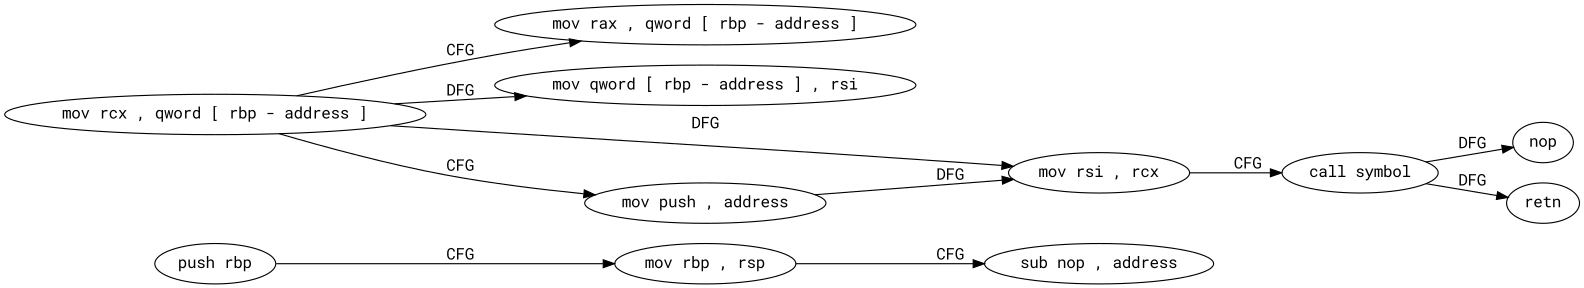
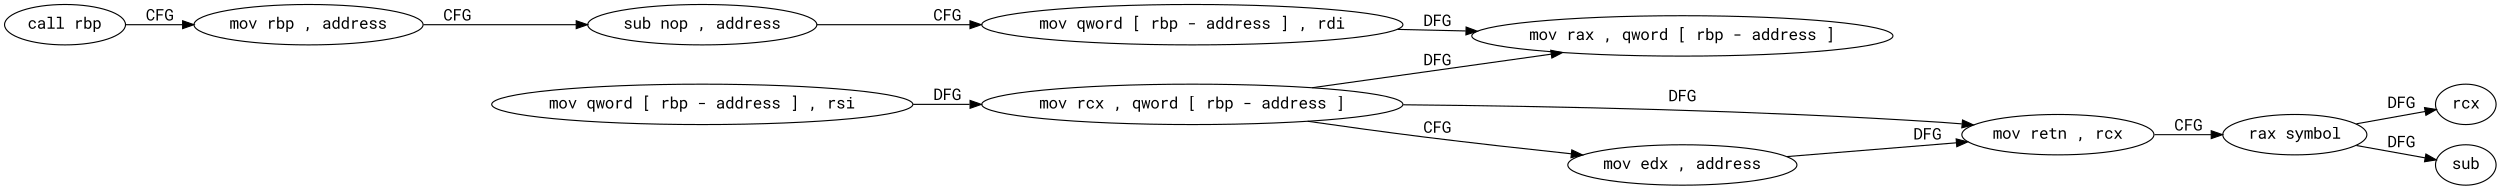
node "mov qword [ rbp - address ] , rdi": added
edge "mov rcx , qword [ rbp - address ]" -> "mov rax , qword [ rbp - address ]": label "CFG" -> "DFG"
edge "mov rcx , qword [ rbp - address ]" -> "mov qword [ rbp - address ] , rsi": reversed
node "nop": label "nop" -> "rcx"
node "mov rsi , rcx": label "mov rsi , rcx" -> "mov retn , rcx"
node "call symbol": label "call symbol" -> "rax symbol"
node "mov push , address": label "mov push , address" -> "mov edx , address"
node "retn": label "retn" -> "sub"
node "push rbp": label "push rbp" -> "call rbp"
node "mov rbp , rsp": label "mov rbp , rsp" -> "mov rbp , address"
